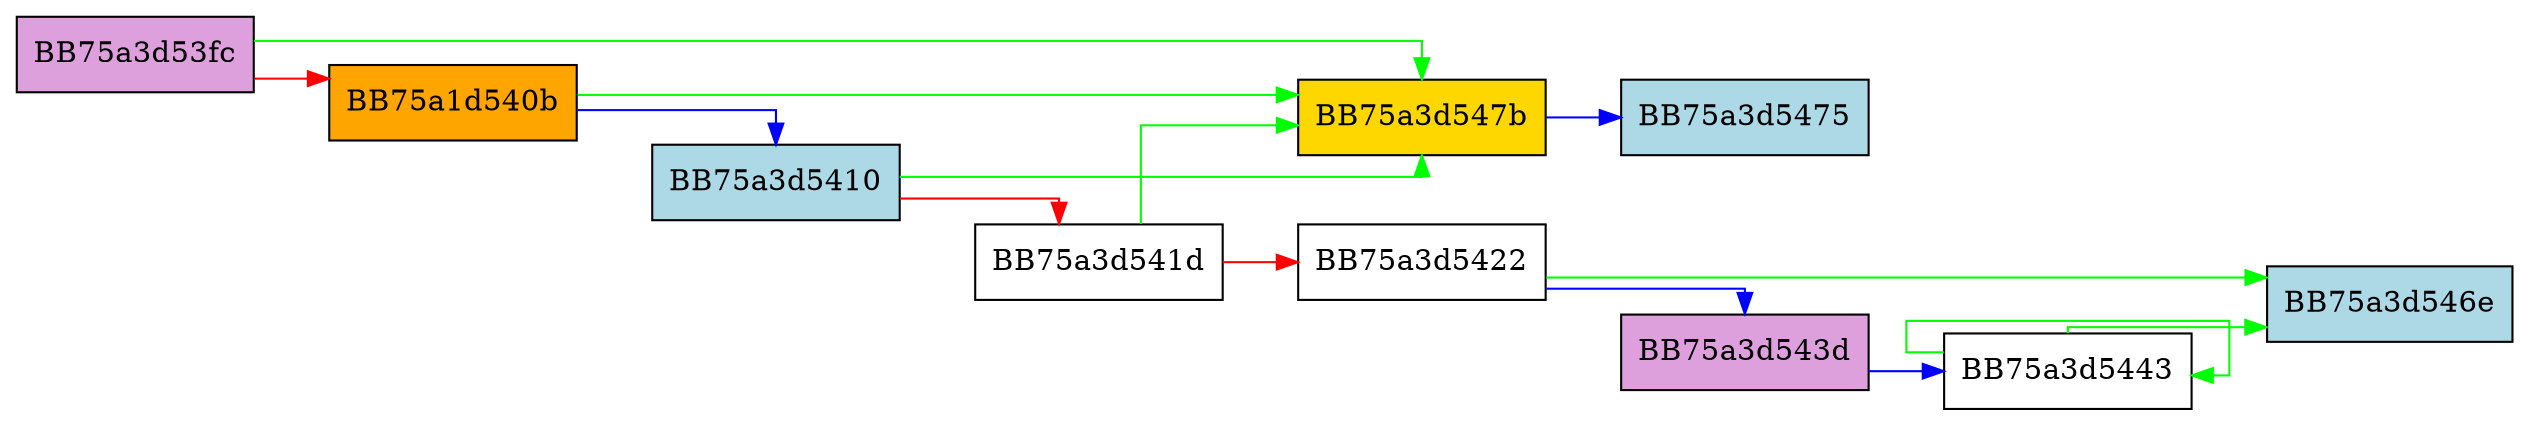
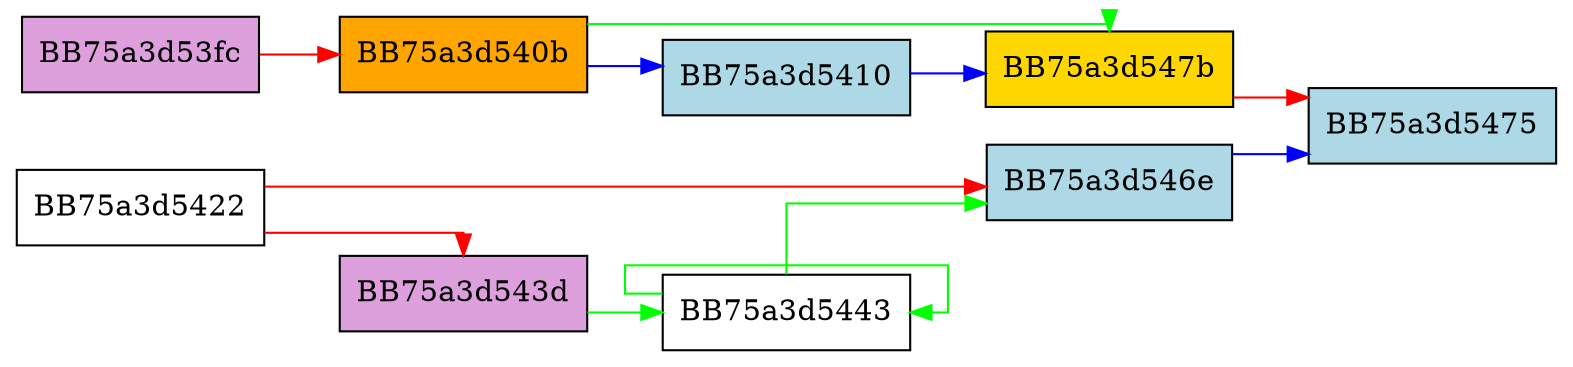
edge "BB75a3d53fc" -> "BB75a3d547b": removed
node "BB75a1d540b": label "BB75a1d540b" -> "BB75a3d540b"
edge "BB75a3d547b" -> "BB75a3d5475": color blue -> red
edge "BB75a3d546e" -> "BB75a3d5475": added
edge "BB75a3d5410" -> "BB75a3d547b": color green -> blue
node "BB75a3d541d": removed
edge "BB75a3d5422" -> "BB75a3d546e": color green -> red
edge "BB75a3d5422" -> "BB75a3d543d": color blue -> red
edge "BB75a3d543d" -> "BB75a3d5443": color blue -> green
